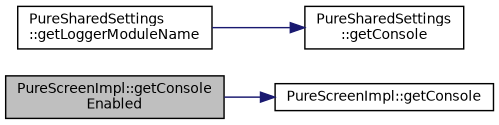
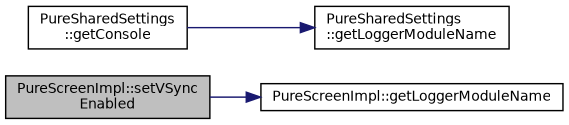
edge "PureSharedSettings ::getLoggerModuleName" -> "PureSharedSettings ::getConsole": reversed
node "PureScreenImpl::getConsole Enabled": label "PureScreenImpl::getConsole Enabled" -> "PureScreenImpl::setVSync Enabled"
node "PureScreenImpl::getConsole": label "PureScreenImpl::getConsole" -> "PureScreenImpl::getLoggerModuleName"
